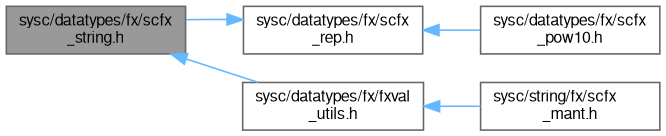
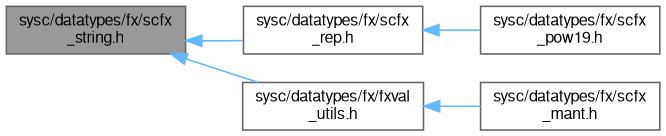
edge "sysc/datatypes/fx/scfx _string.h" -> "sysc/datatypes/fx/scfx _rep.h": reversed
node "sysc/datatypes/fx/scfx _pow10.h": label "sysc/datatypes/fx/scfx _pow10.h" -> "sysc/datatypes/fx/scfx _pow19.h"
node "sysc/string/fx/scfx _mant.h": label "sysc/string/fx/scfx _mant.h" -> "sysc/datatypes/fx/scfx _mant.h"
